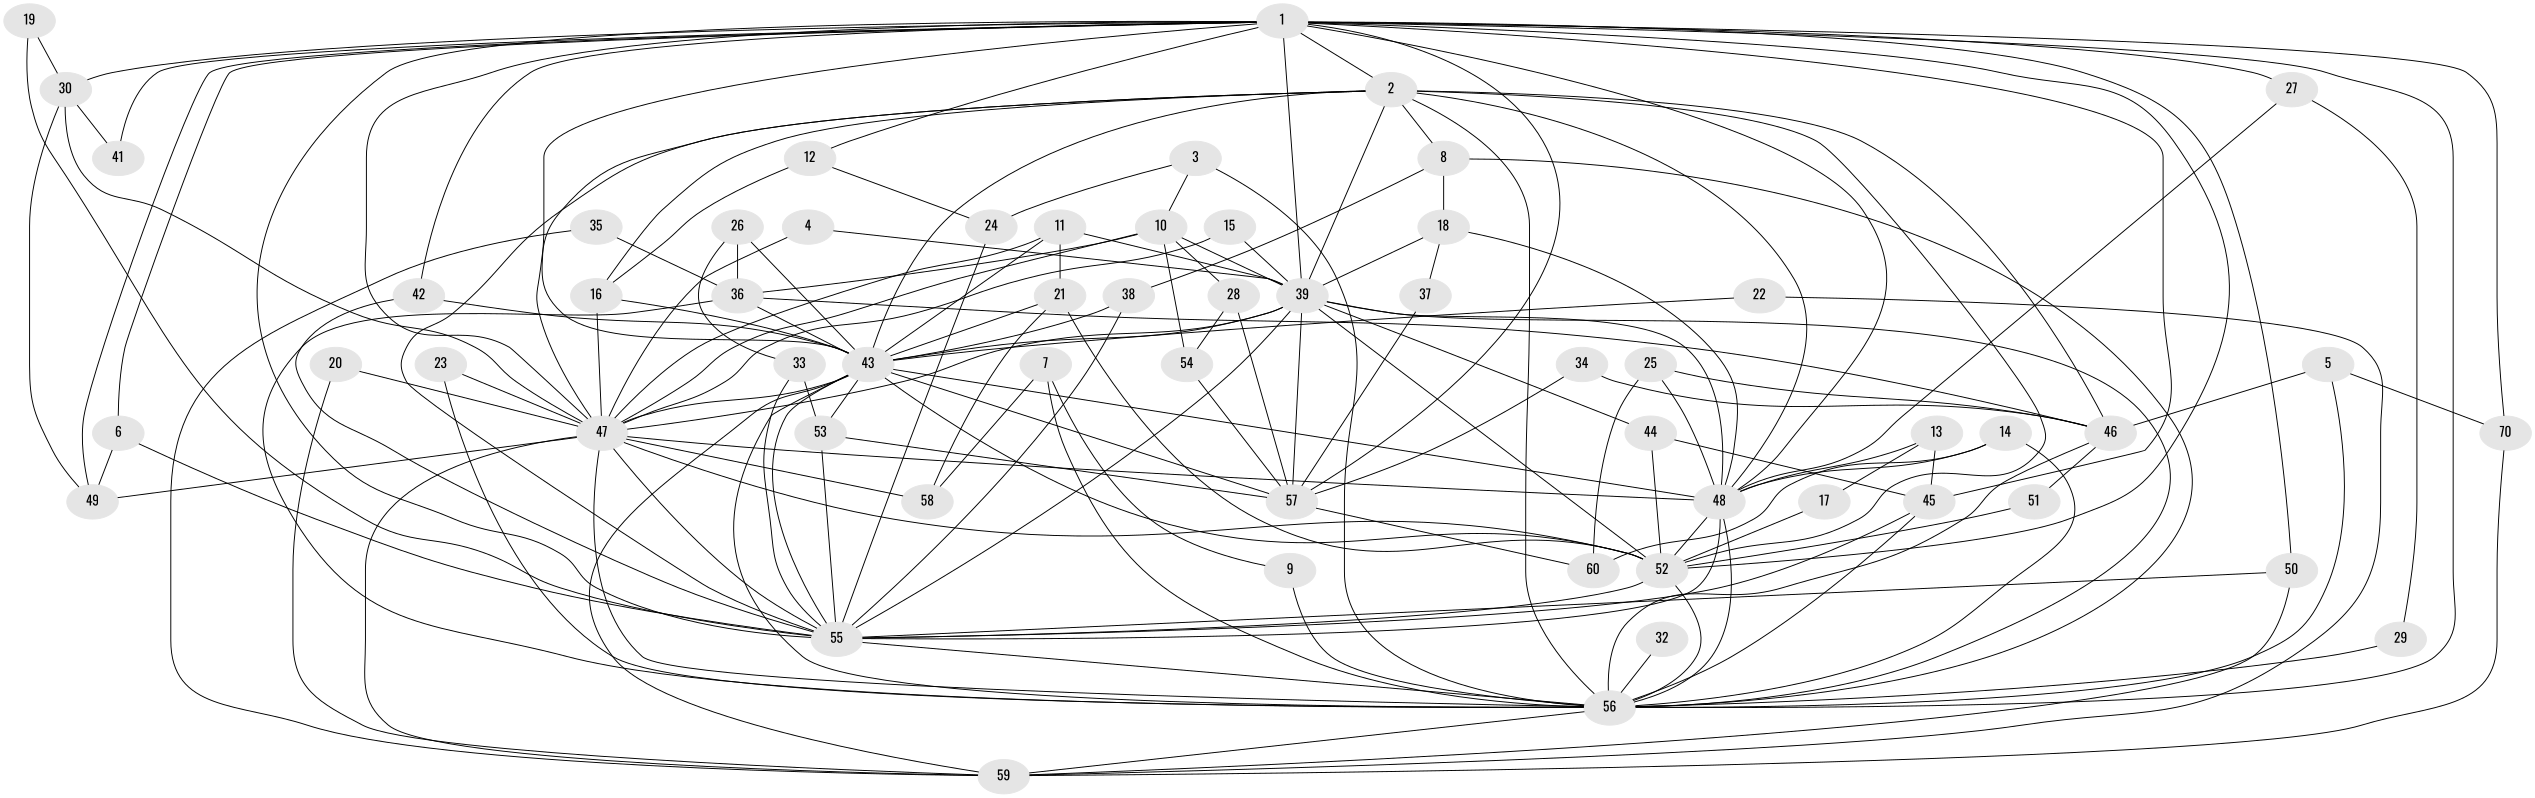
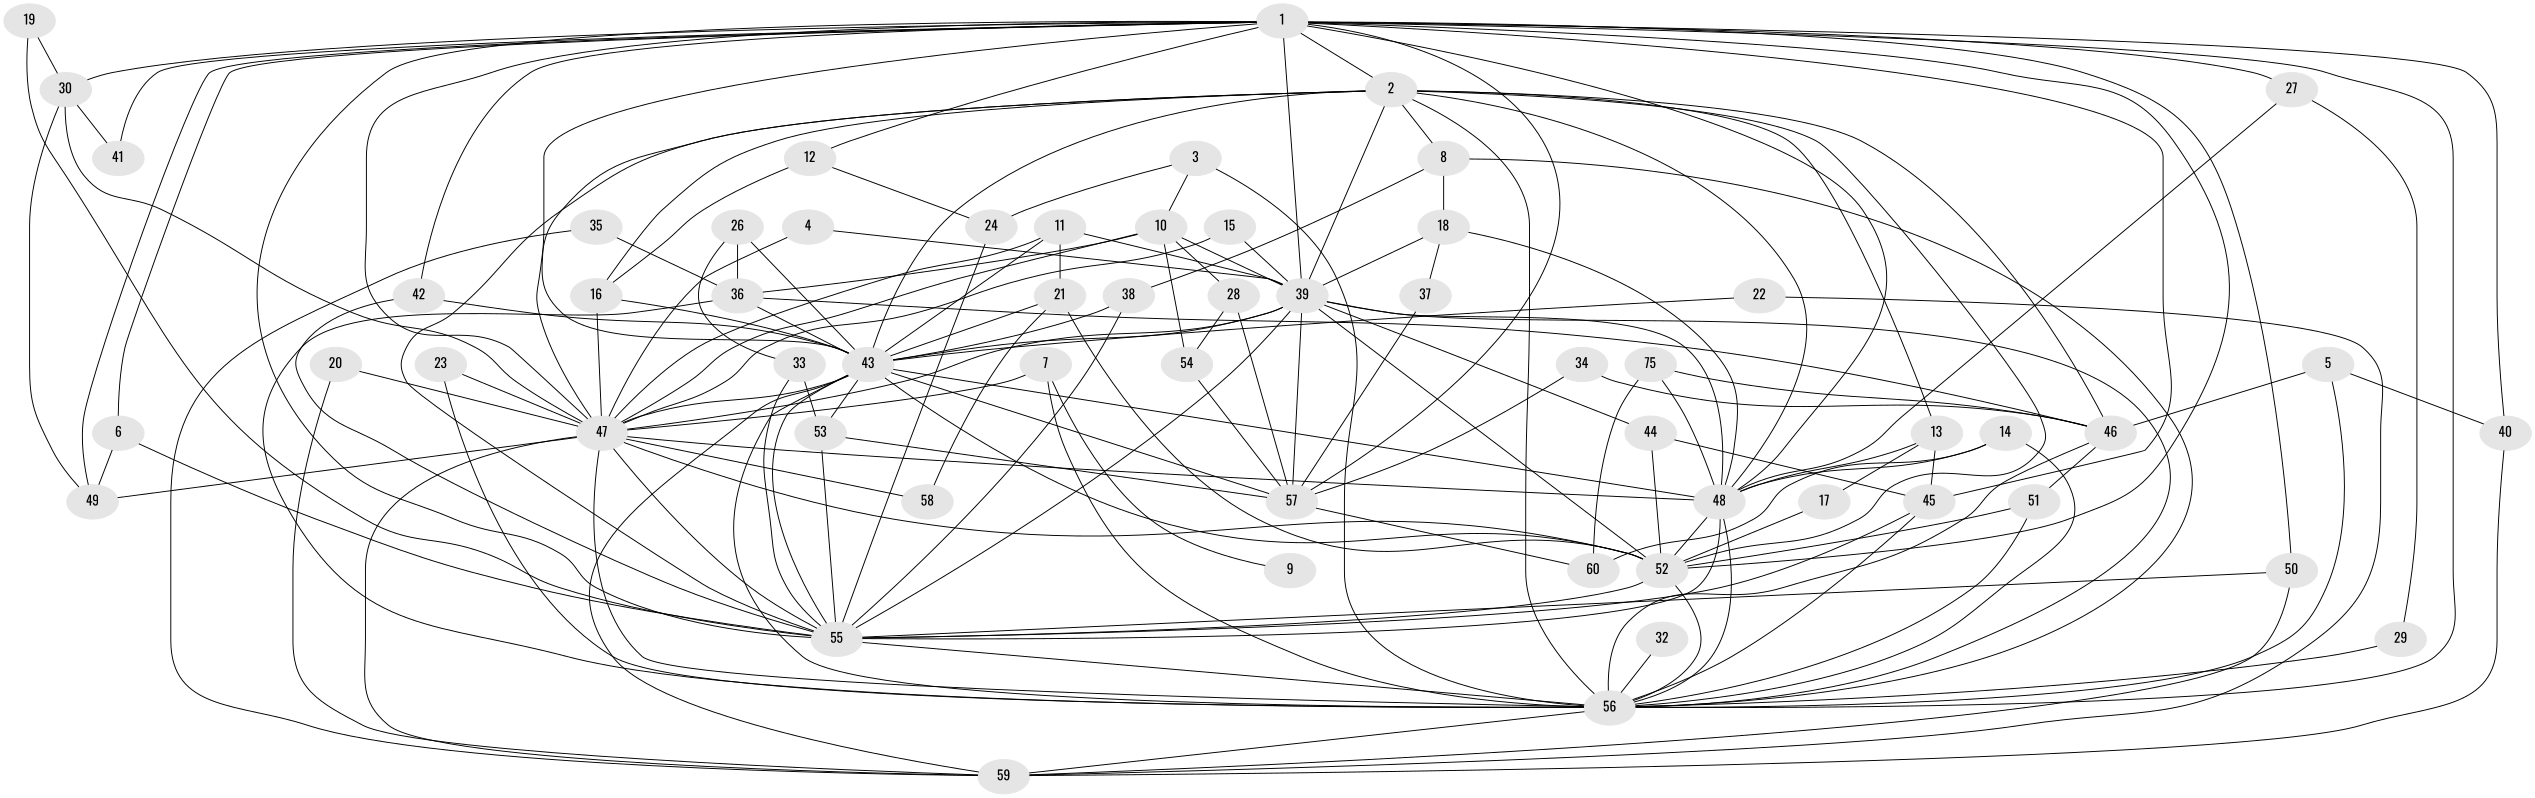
edge "2" -- "13": added
node "25": label "25" -> "75"
edge "7" -- "58": now "7" -- "47"
node "70": label "70" -> "40"
edge "9" -- "56": now "51" -- "56"
